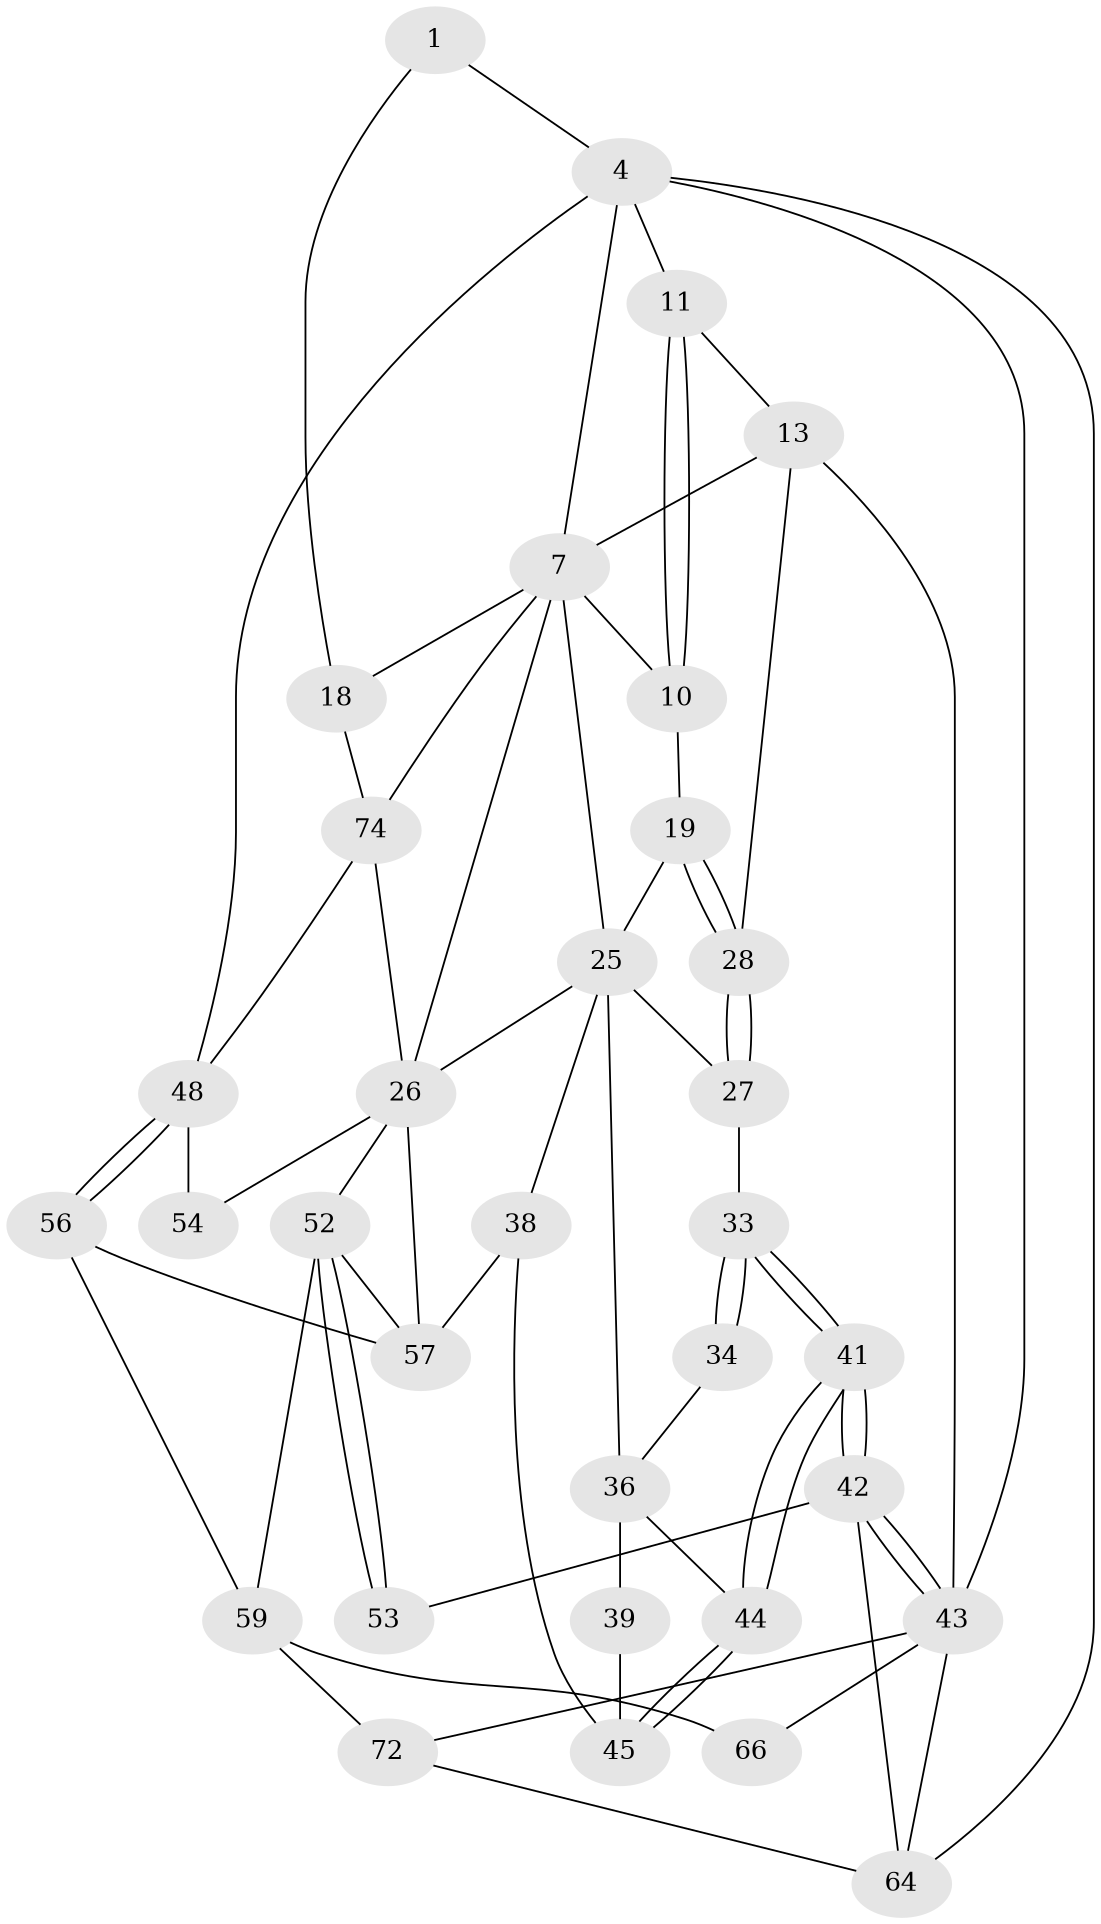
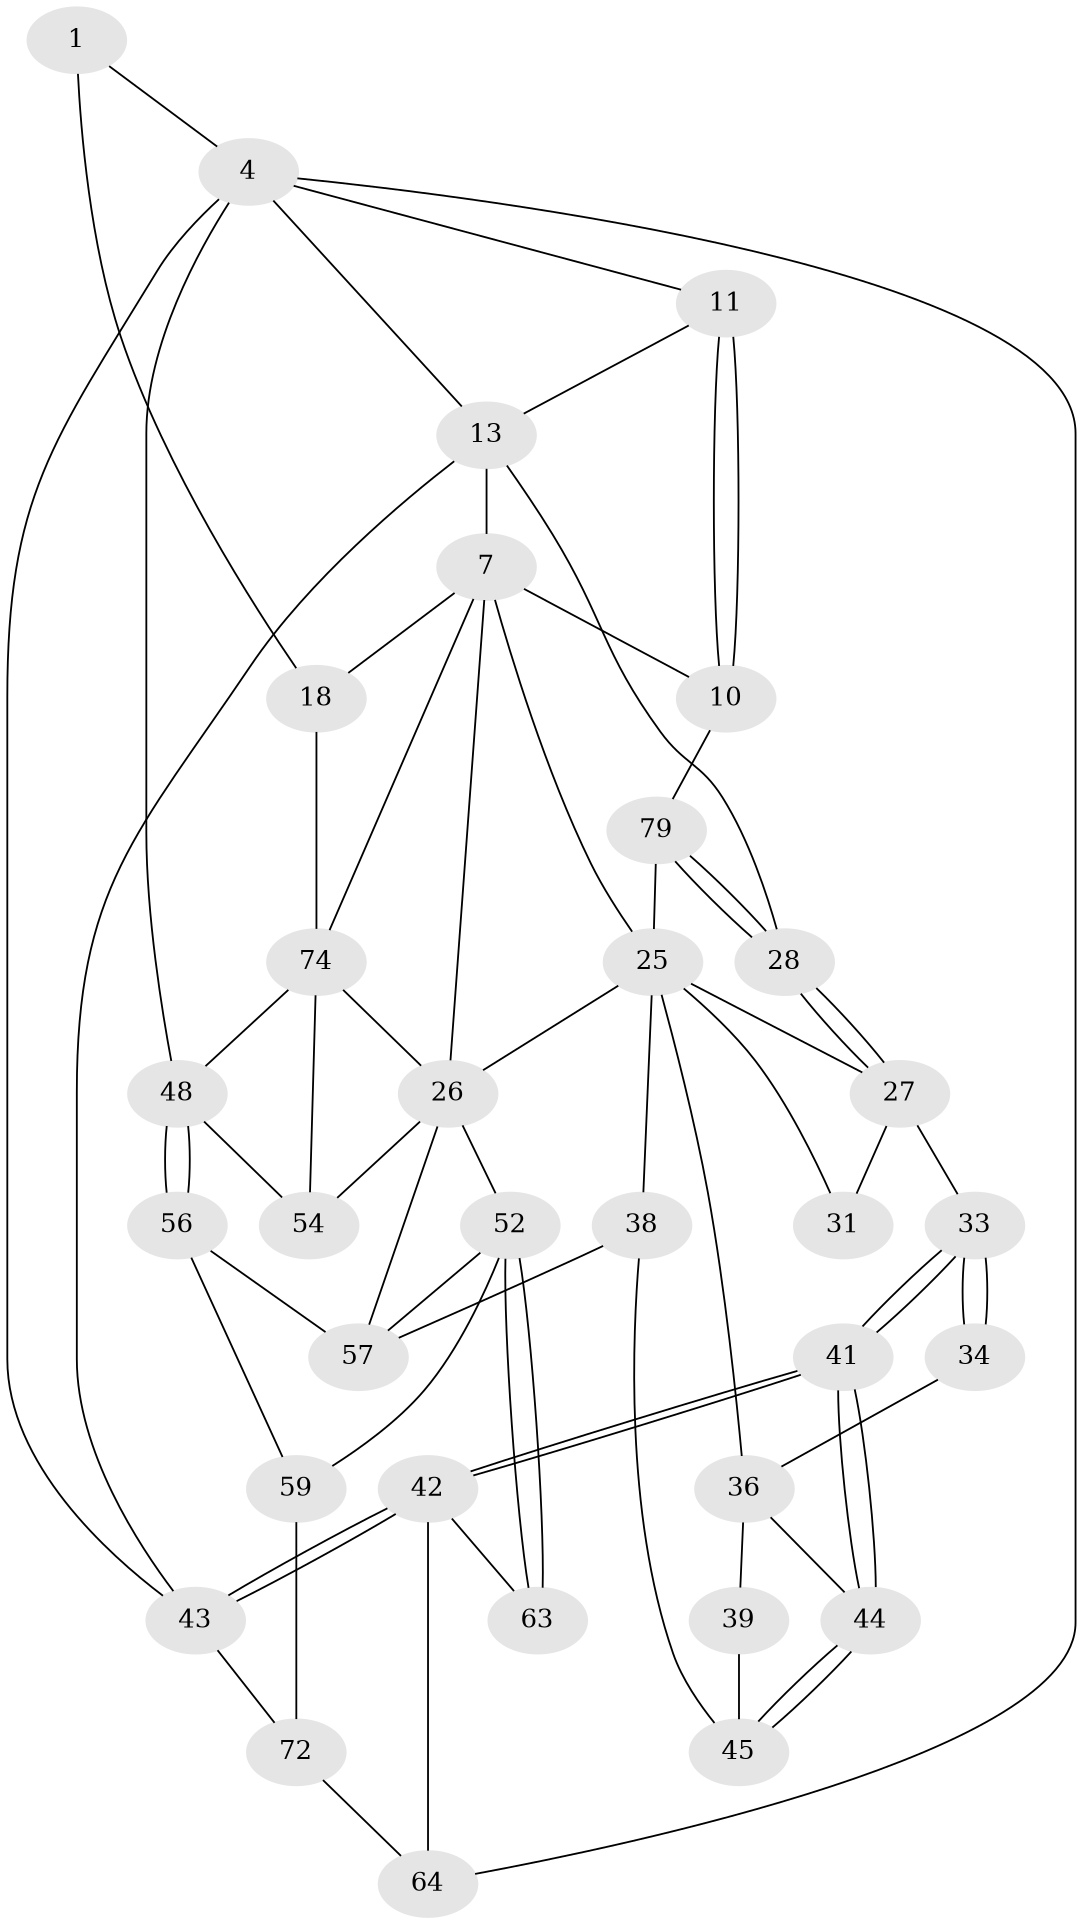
edge "4" -- "7": now "4" -- "13"
node "19": label "19" -> "79"
edge "74" -- "54": added
node "31": added
node "53": label "53" -> "63"
node "66": removed
edge "43" -- "64": removed
